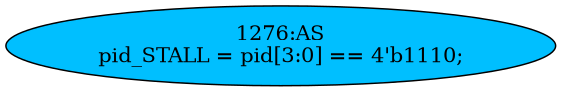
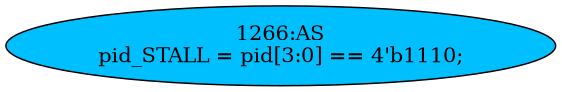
node "1276:AS pid_STALL = pid[3:0] == 4'b1110;": label "1276:AS pid_STALL = pid[3:0] == 4'b1110;" -> "1266:AS pid_STALL = pid[3:0] == 4'b1110;"
